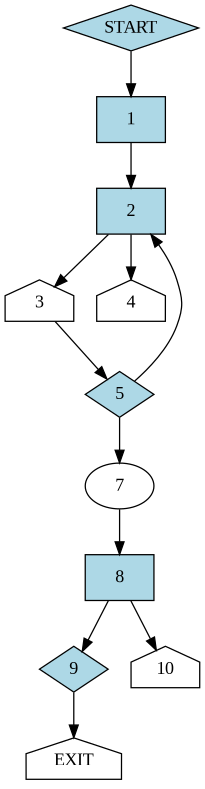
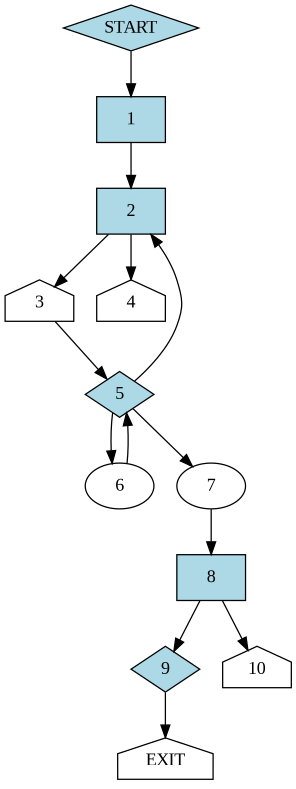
node "6": added
